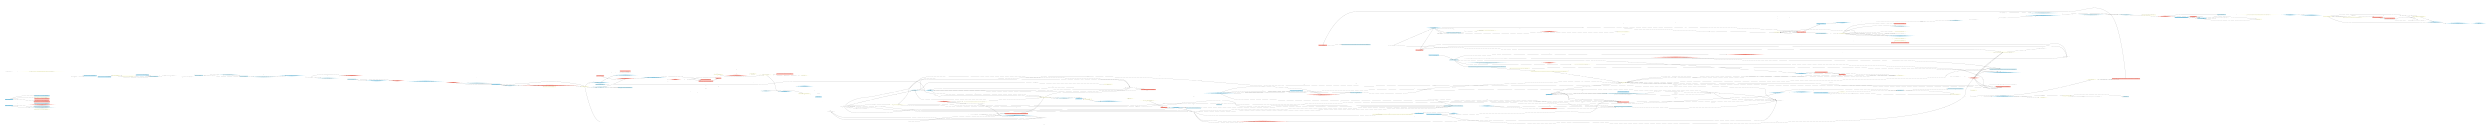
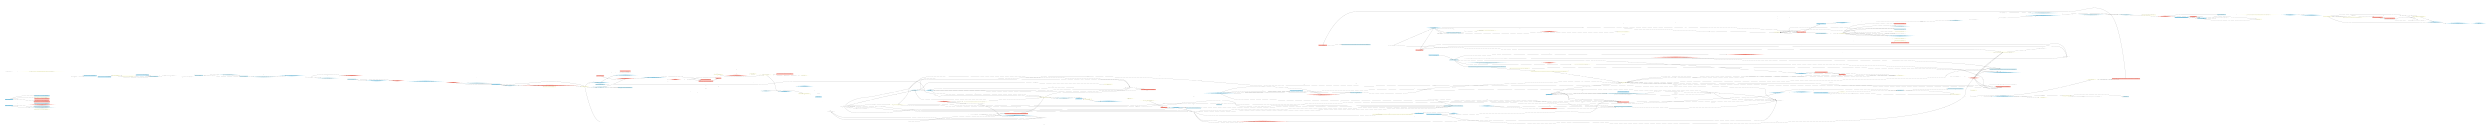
node "jsonBuilder.value(randomDouble())@@@177@@@['1', '1', '0']": added
